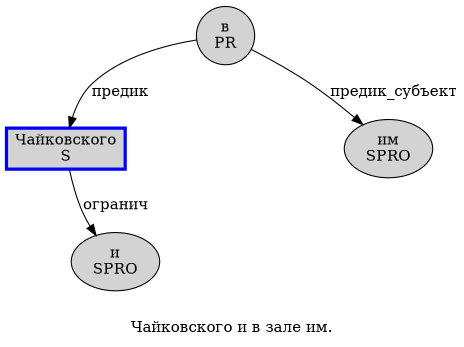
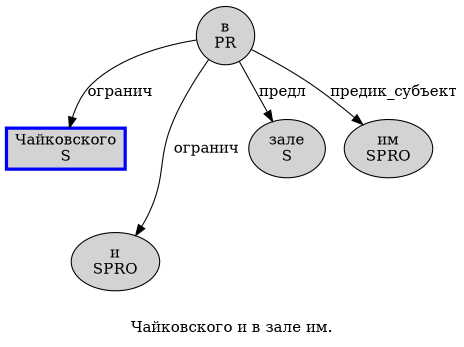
edge "в PR" -> "Чайковского S": label "предик" -> "огранич"
node "зале S": added
edge "Чайковского S" -> "и SPRO": now "в PR" -> "и SPRO"
